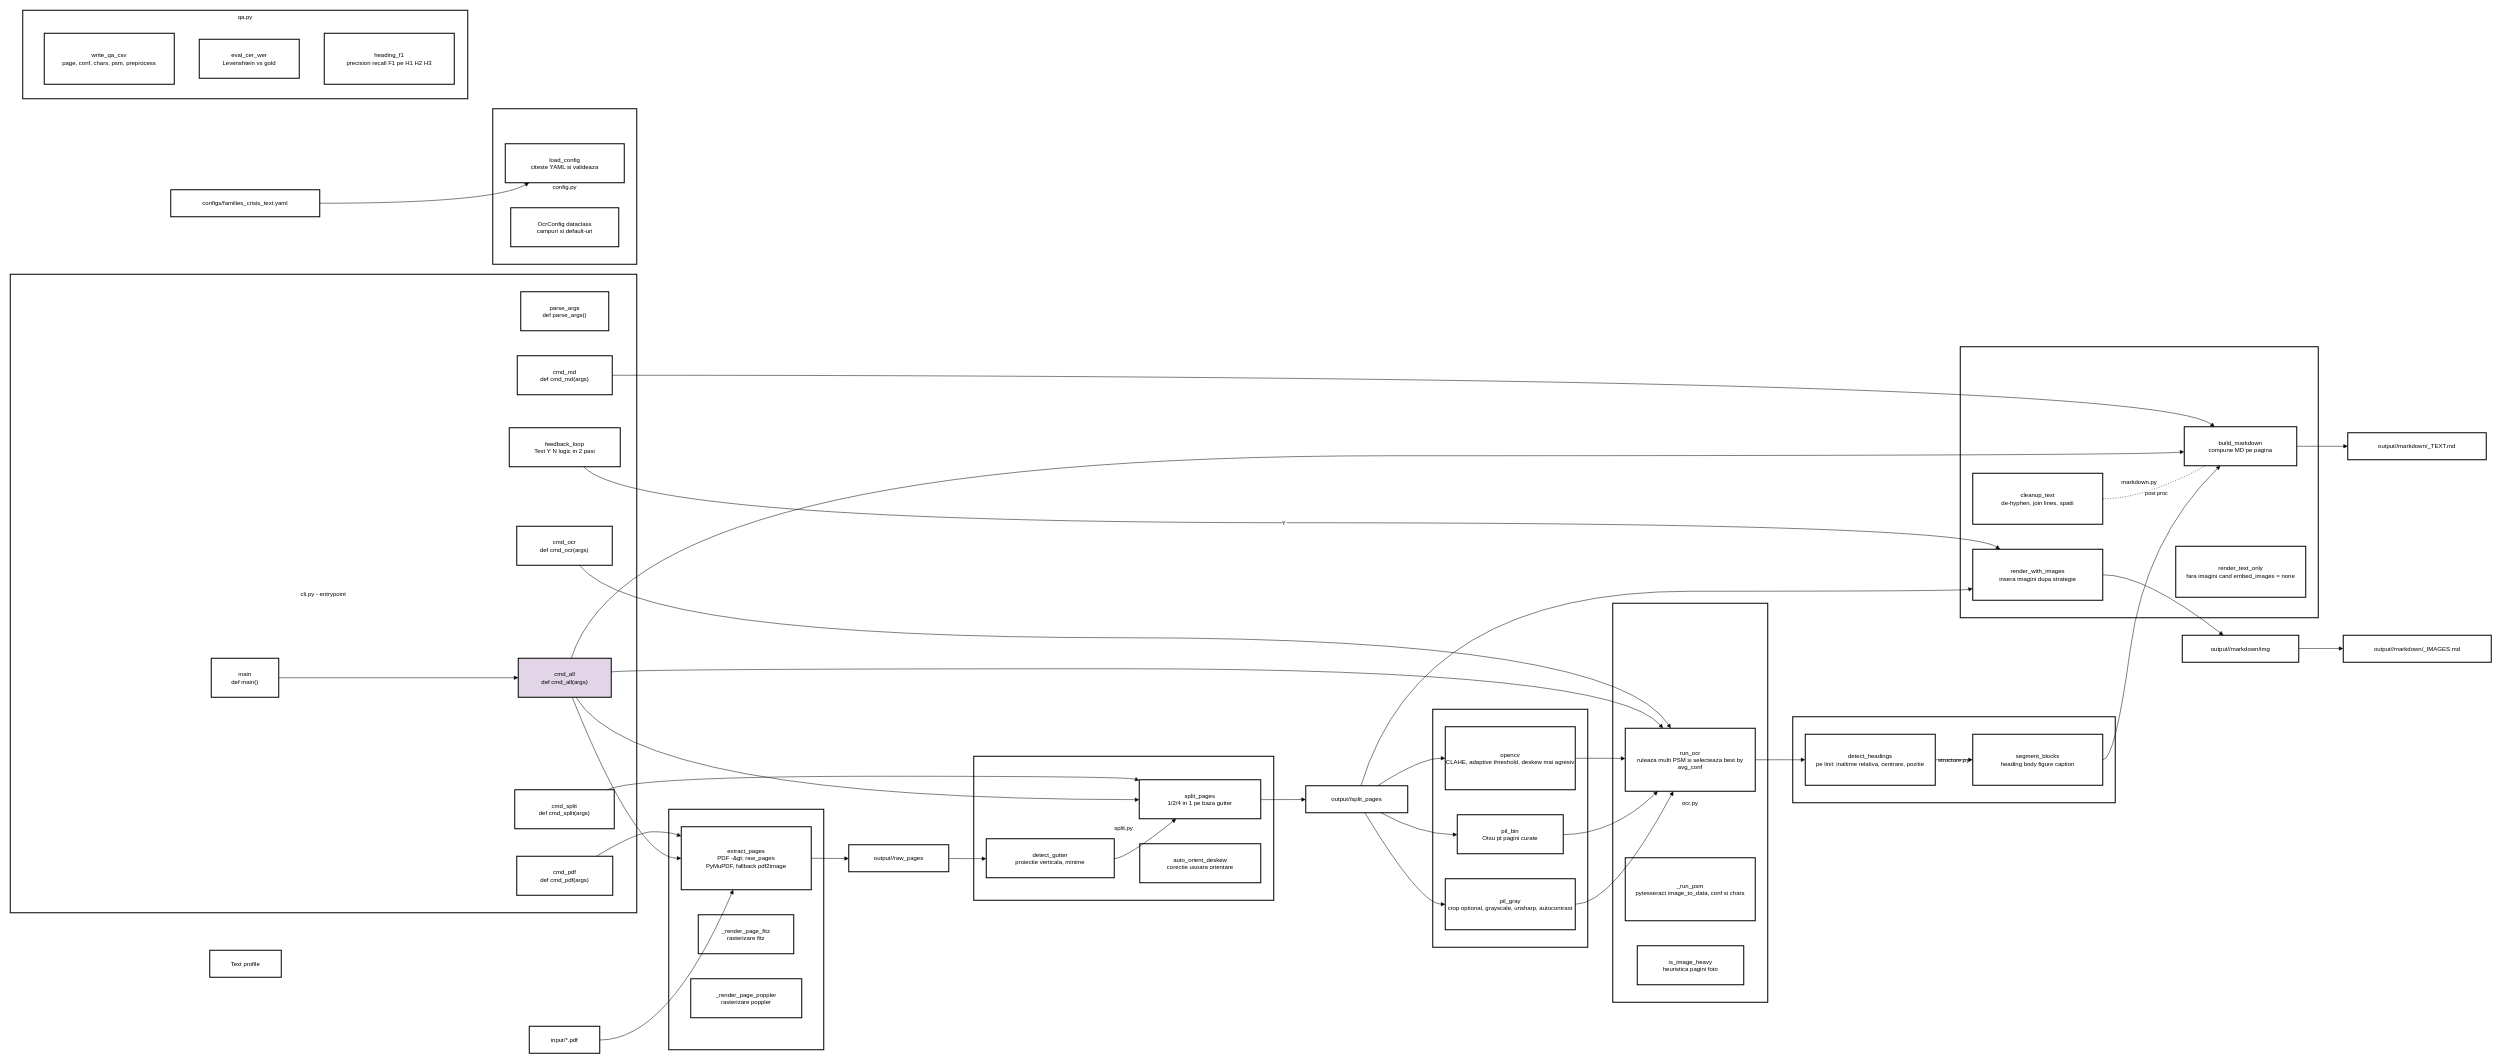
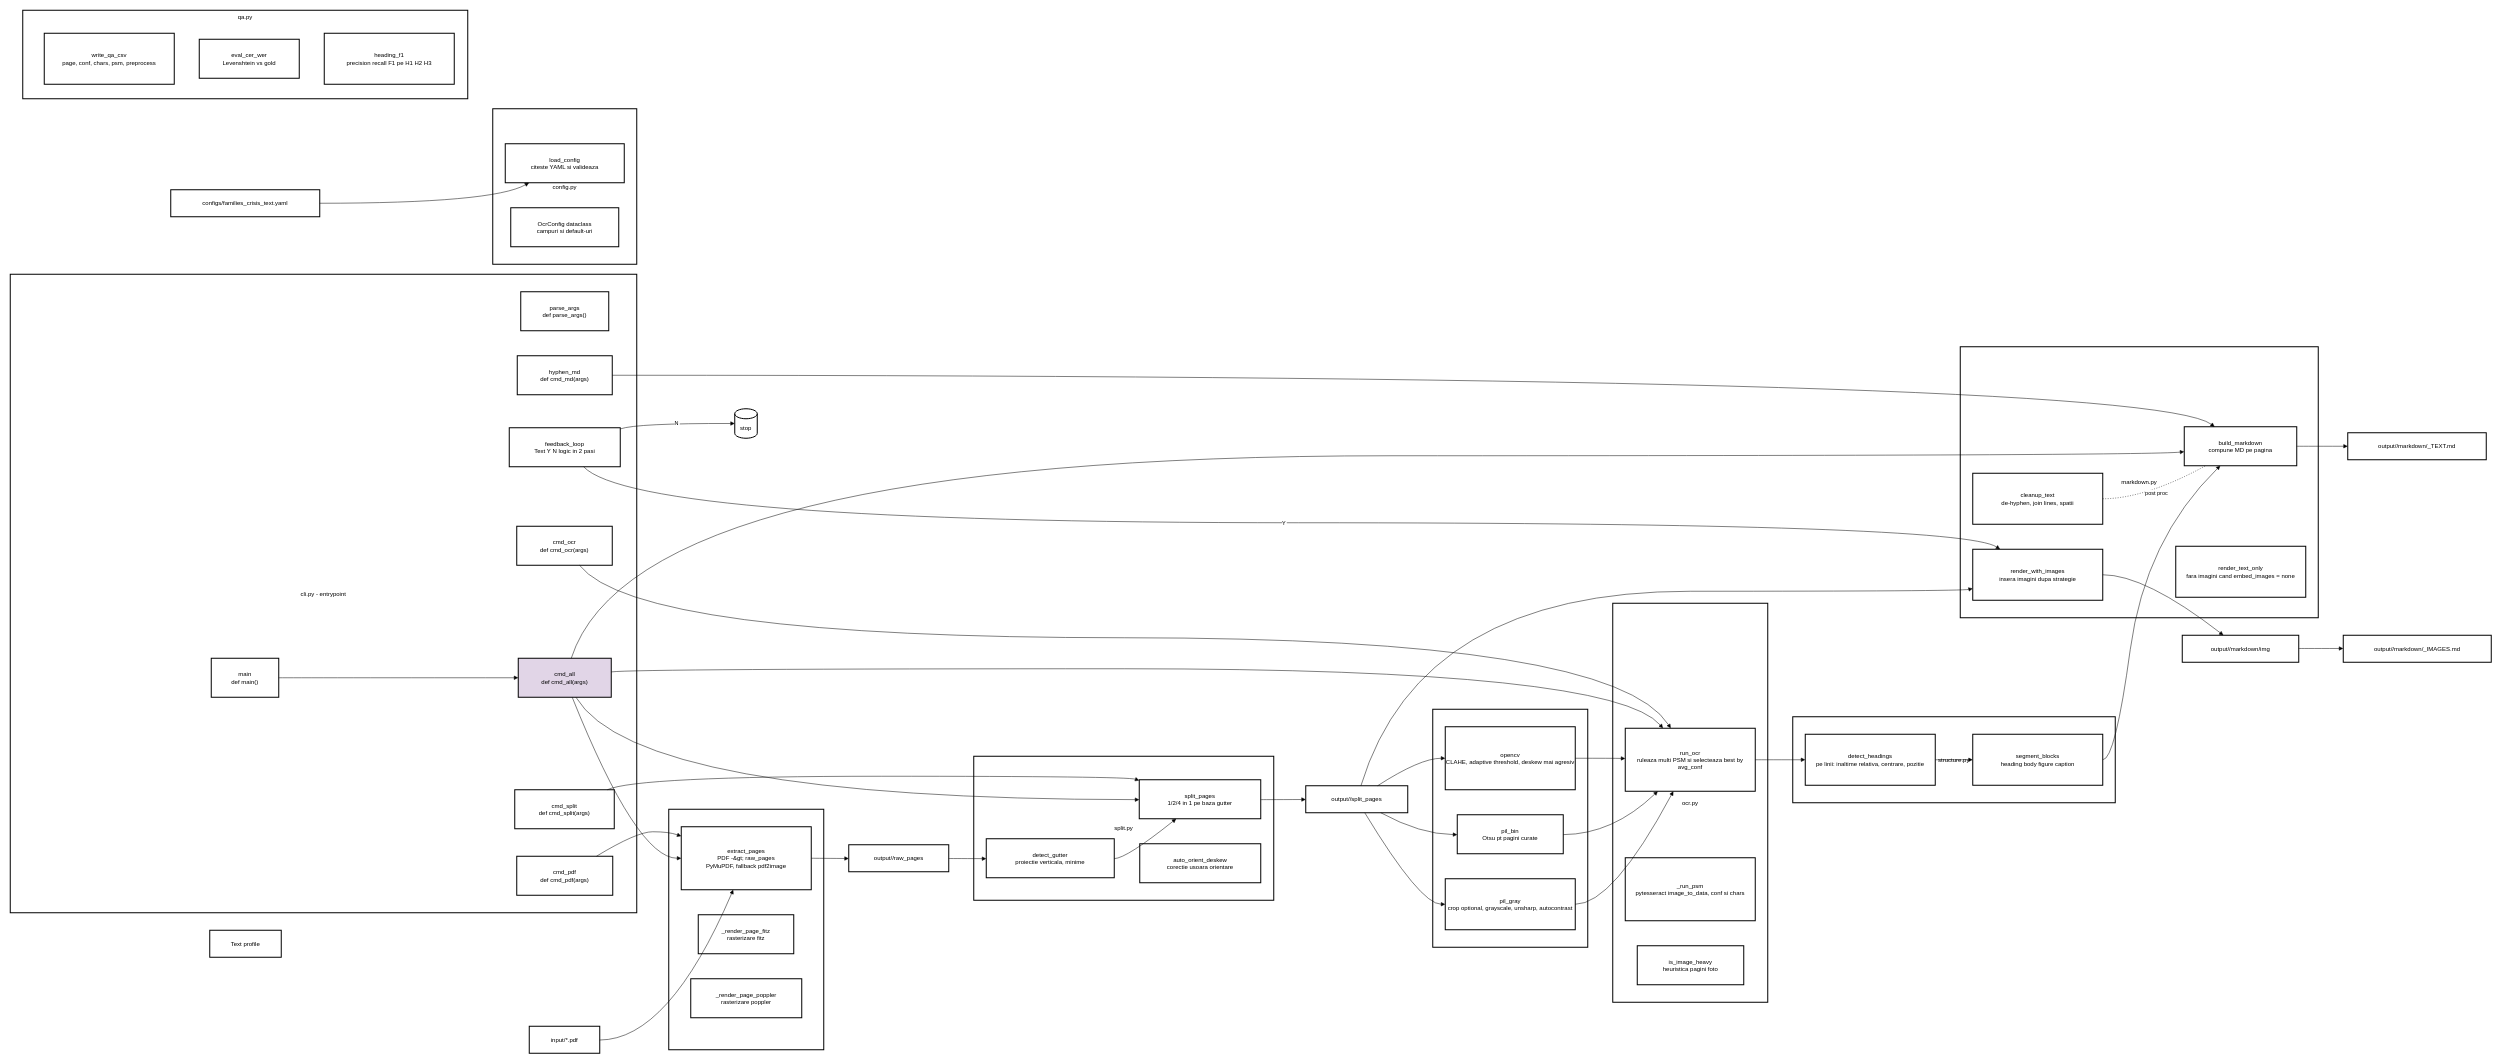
node "cmd_md def cmd_md(args)": label "cmd_md def cmd_md(args)" -> "hyphen_md def cmd_md(args)"
edge "feedback_loop Text Y N logic in 2 pasi" -> "stop": added, label "N"
node "stop": added
node "Text profile": moved (246, 964) -> (246, 944)
